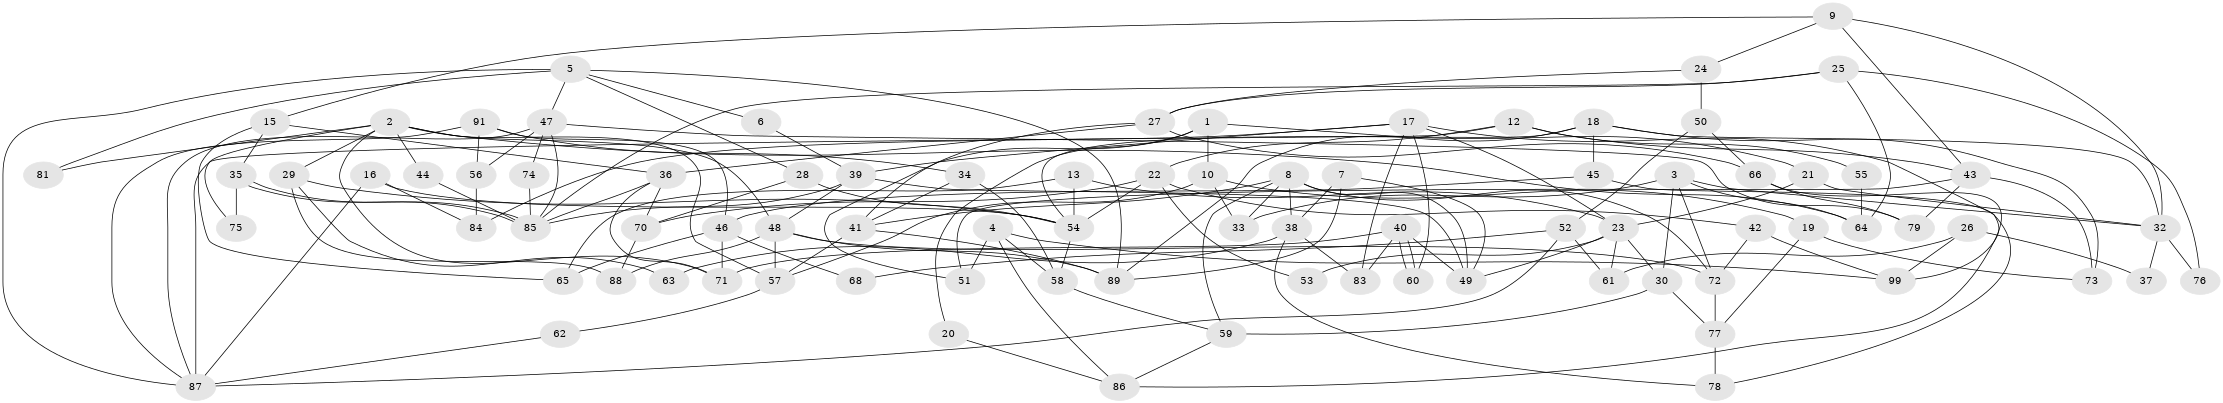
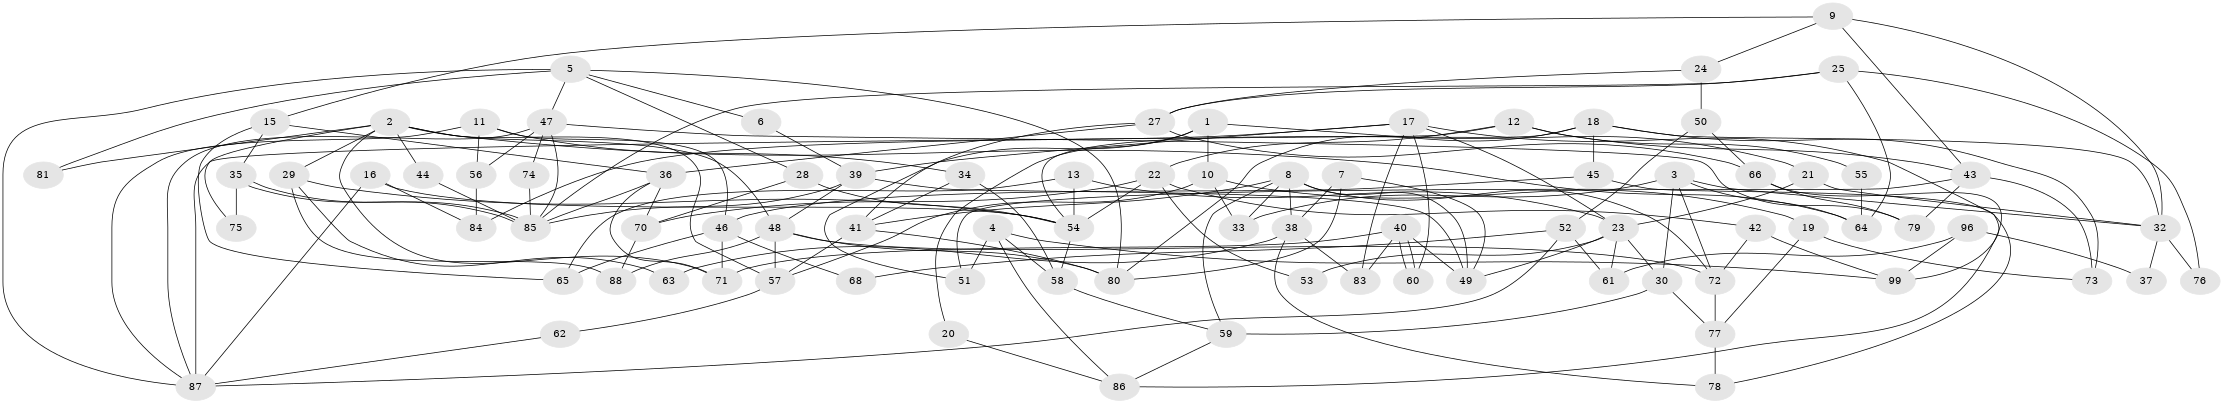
node "91": label "91" -> "11"
node "26": label "26" -> "96"
node "89": label "89" -> "80"
